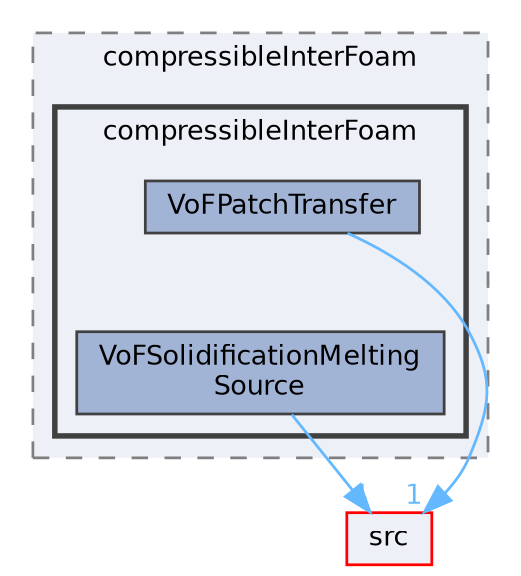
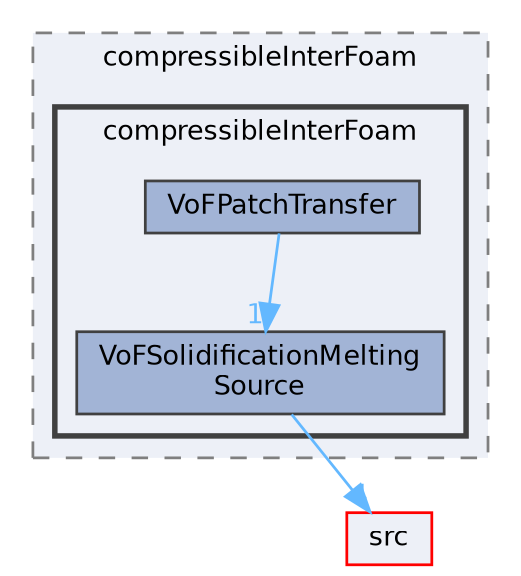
edge "VoFPatchTransfer" -> "src": now "VoFPatchTransfer" -> "VoFSolidificationMelting Source"
